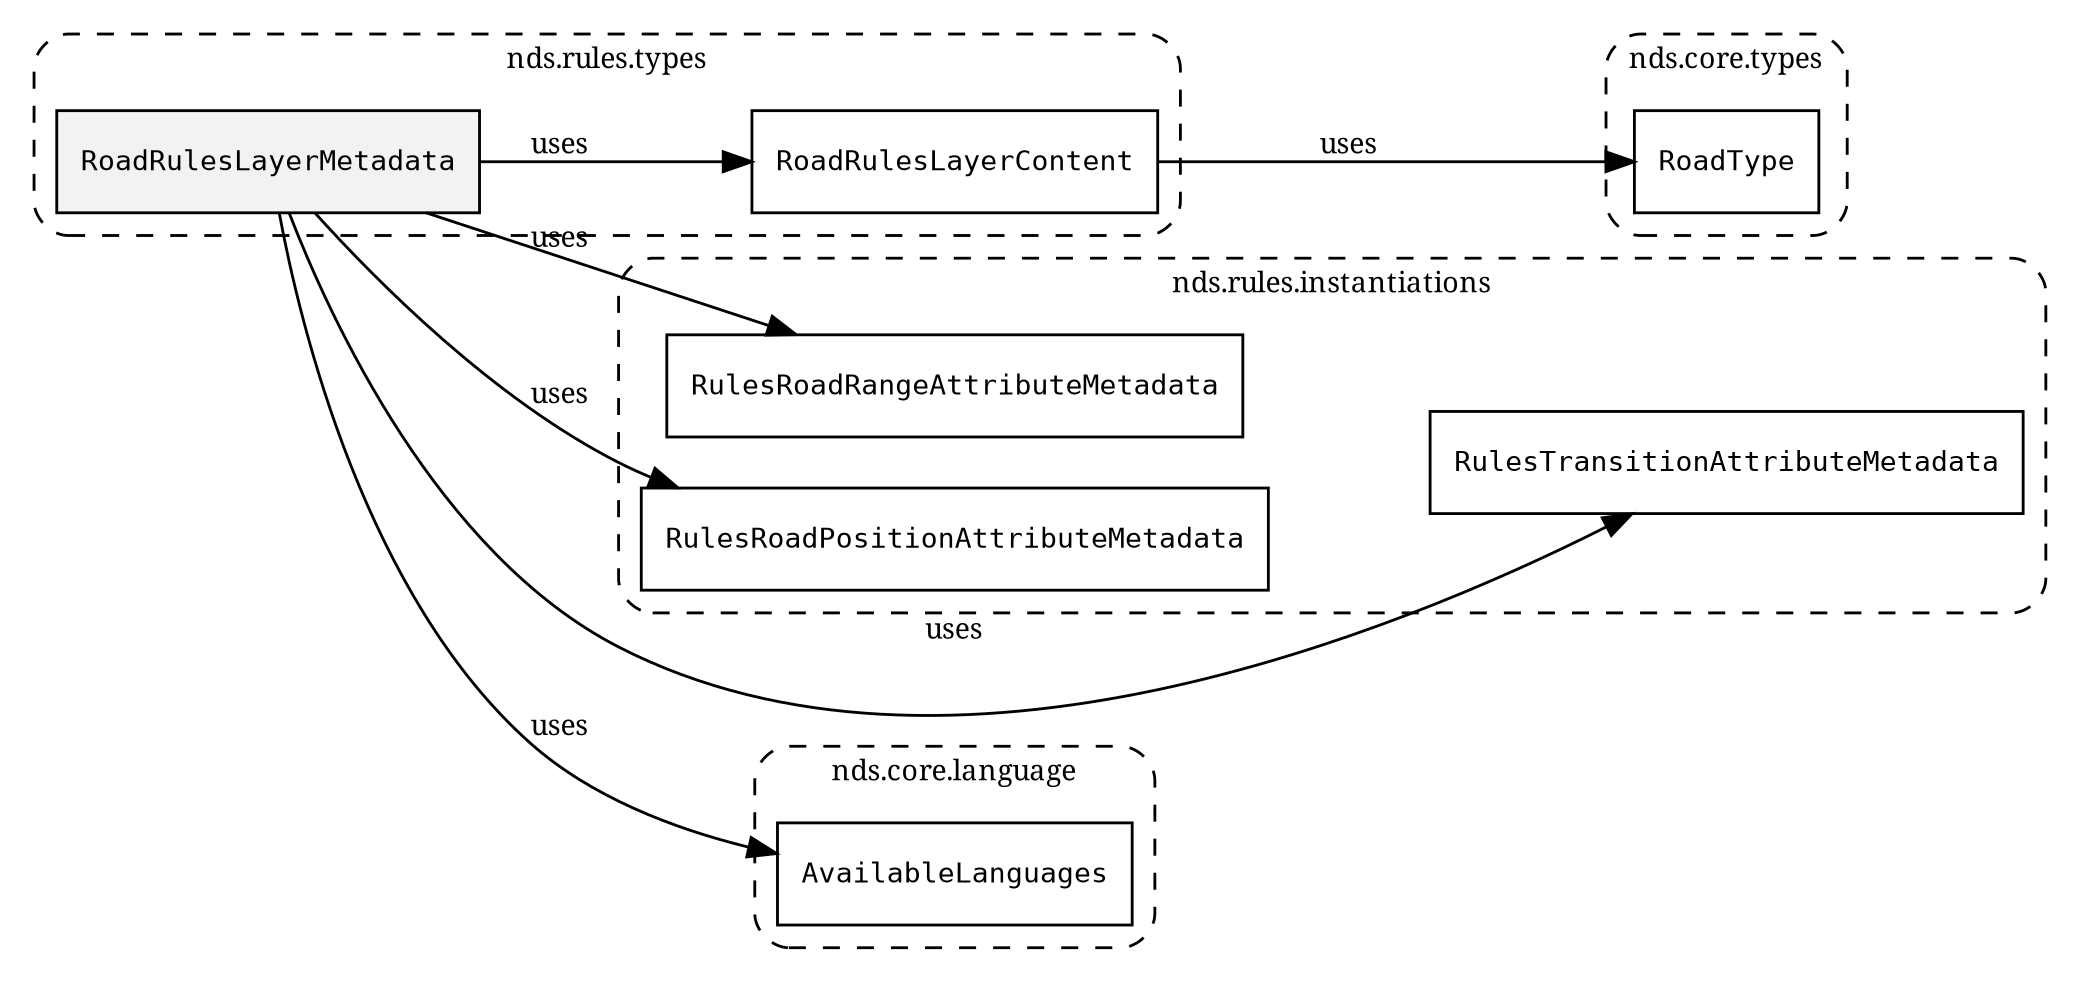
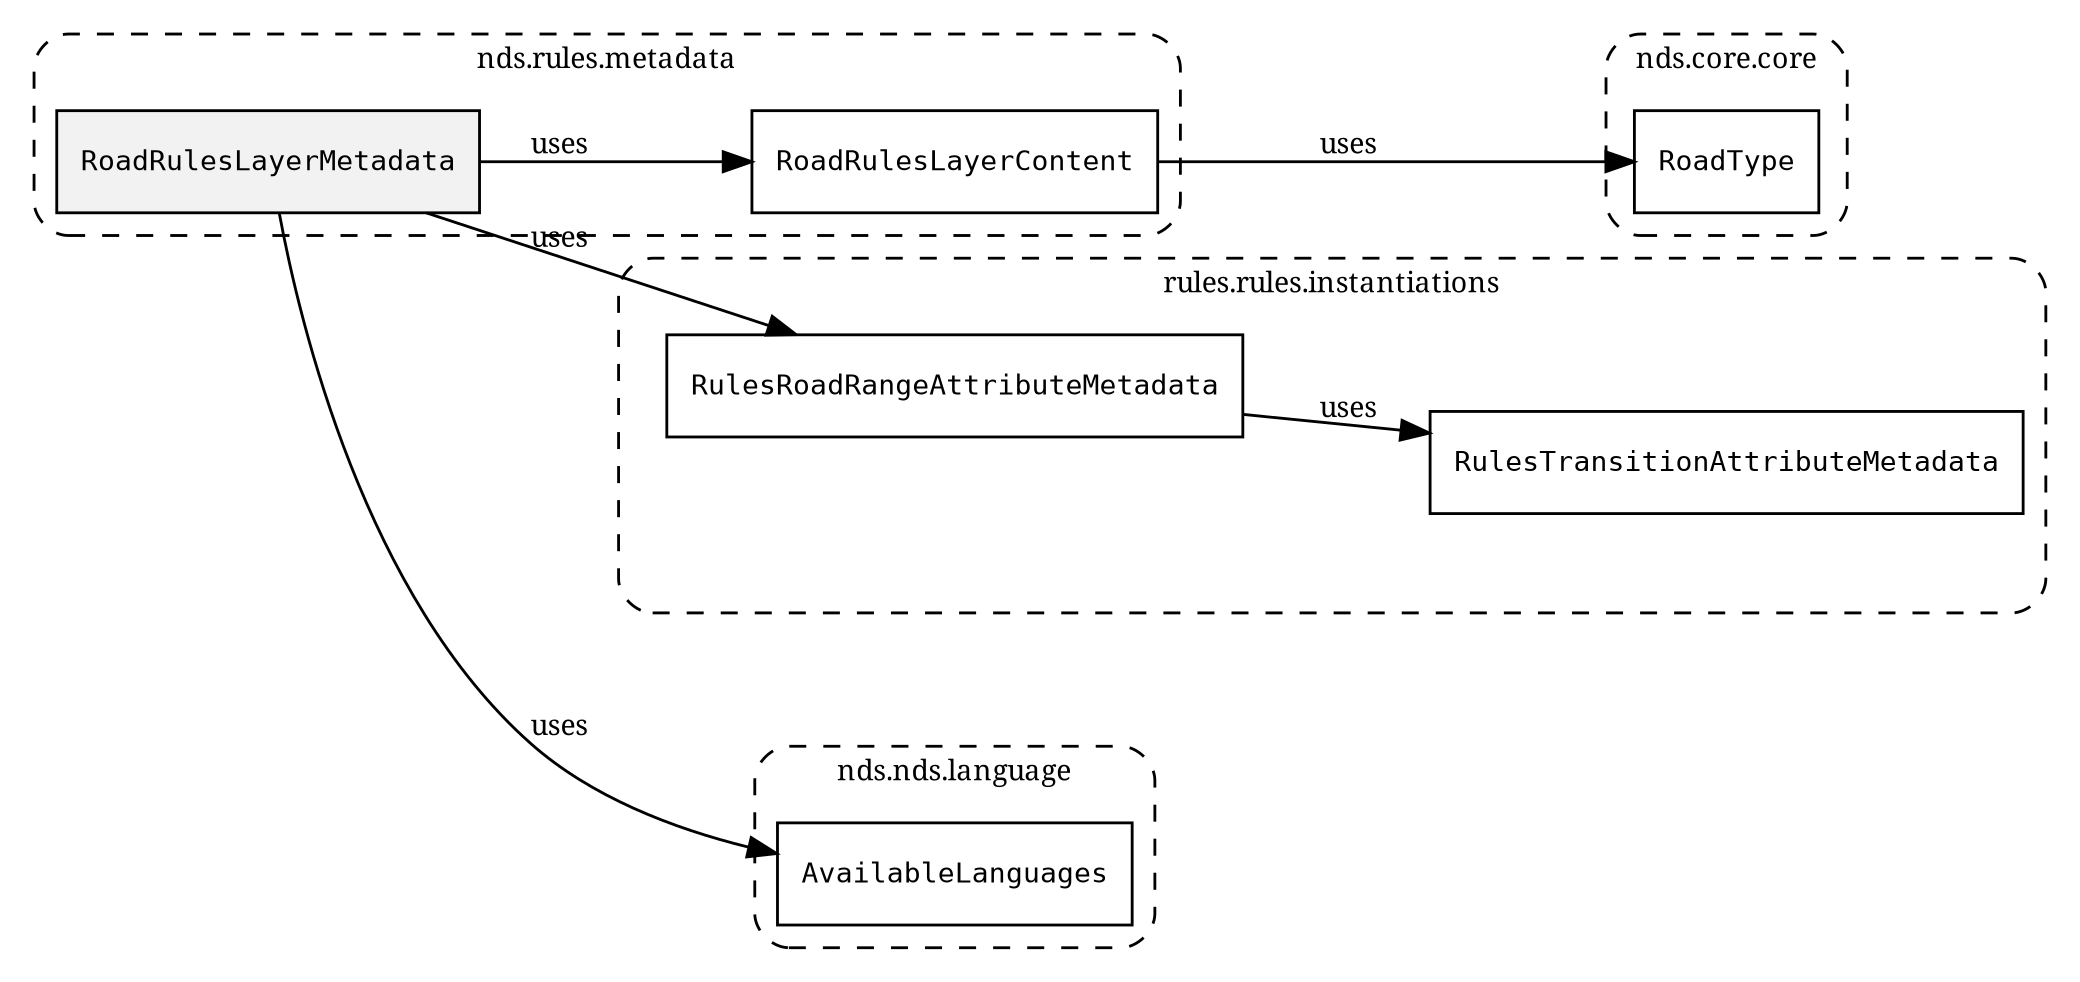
cluster "nds.rules.types": label "nds.rules.types" -> "nds.rules.metadata"
cluster "nds.core.types": label "nds.core.types" -> "nds.core.core"
cluster "nds.rules.instantiations": label "nds.rules.instantiations" -> "rules.rules.instantiations"
node "RulesRoadPositionAttributeMetadata": removed
edge "RoadRulesLayerMetadata" -> "RulesTransitionAttributeMetadata": now "RulesRoadRangeAttributeMetadata" -> "RulesTransitionAttributeMetadata"
cluster "nds.core.language": label "nds.core.language" -> "nds.nds.language"
